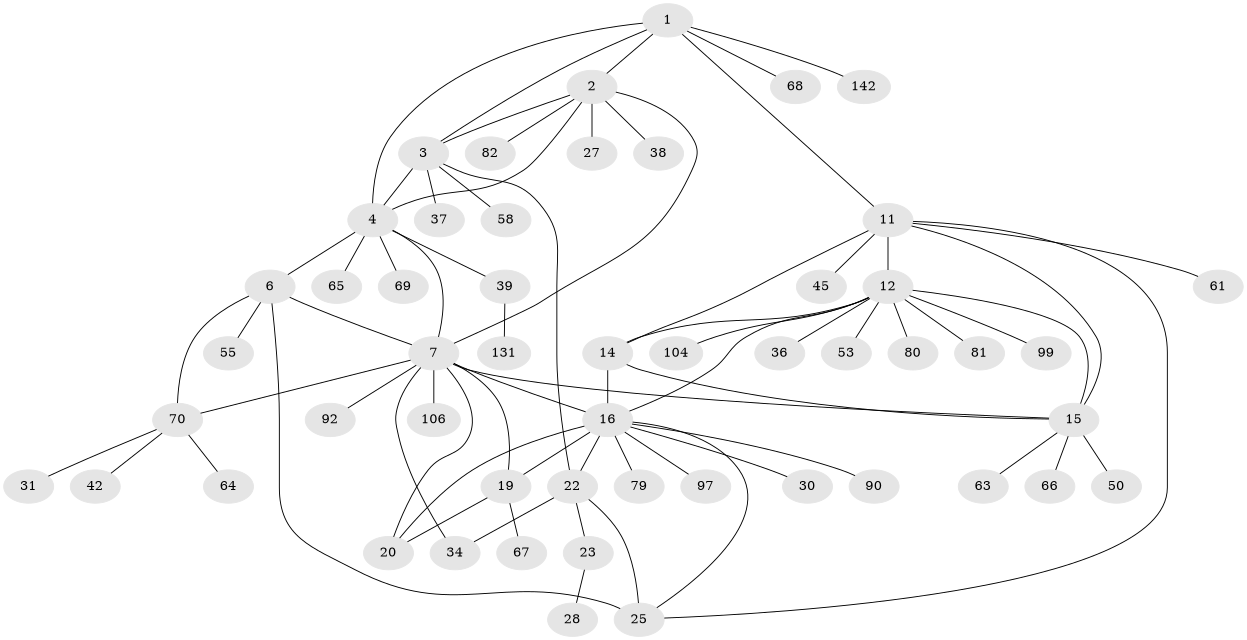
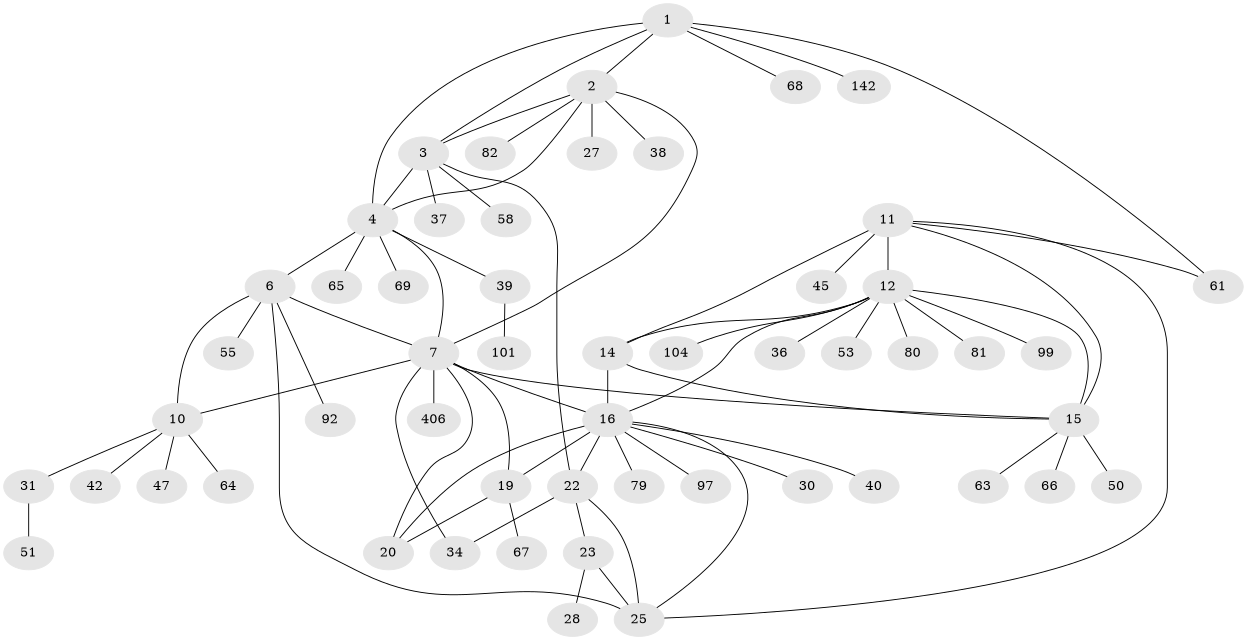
edge "1" -- "11": now "1" -- "61"
node "131": label "131" -> "101"
edge "7" -- "92": now "6" -- "92"
node "70": label "70" -> "10"
node "106": label "106" -> "406"
node "47": added
node "90": label "90" -> "40"
node "51": added
edge "23" -- "25": added
